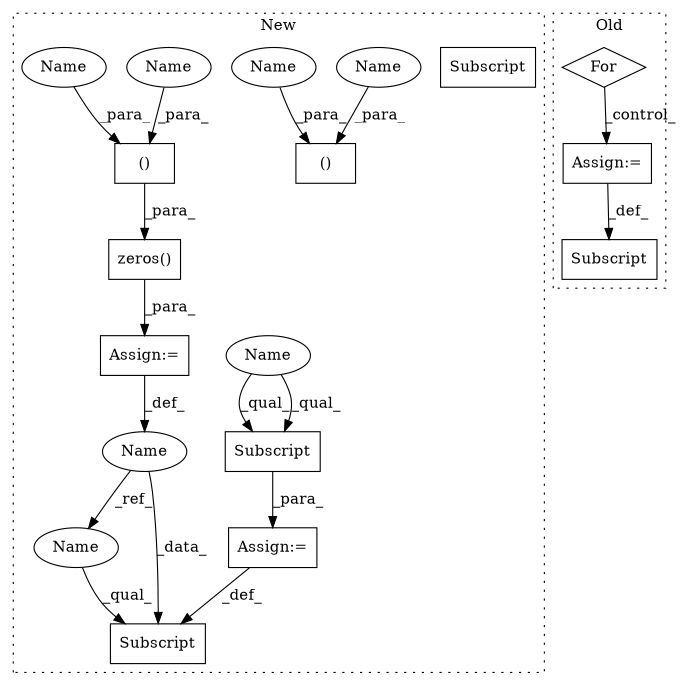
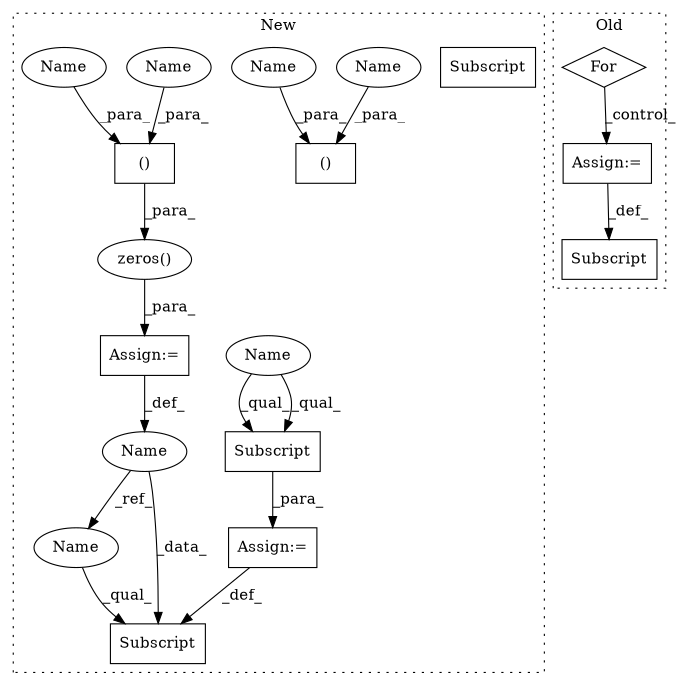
node "zeros()": shape box -> ellipse
